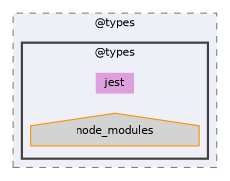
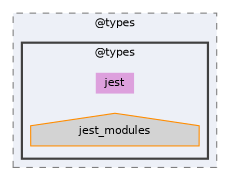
node "node_modules": label "node_modules" -> "jest_modules"
